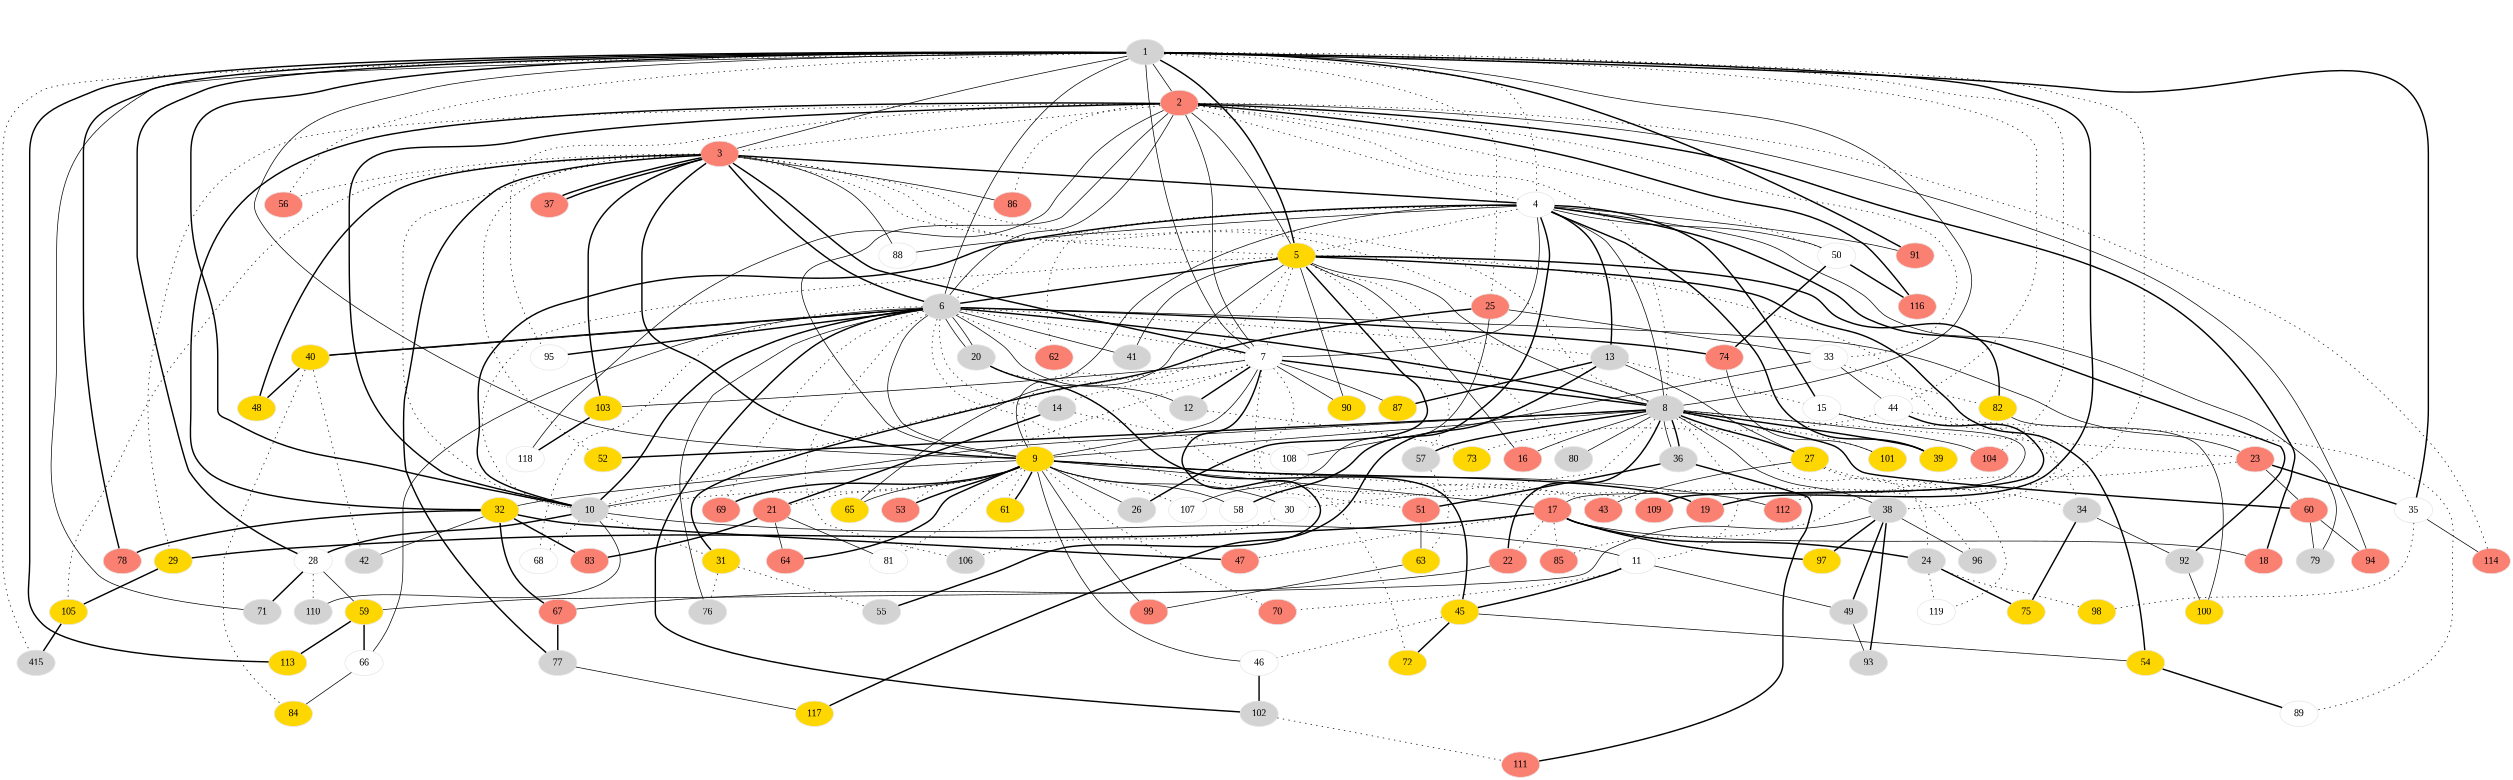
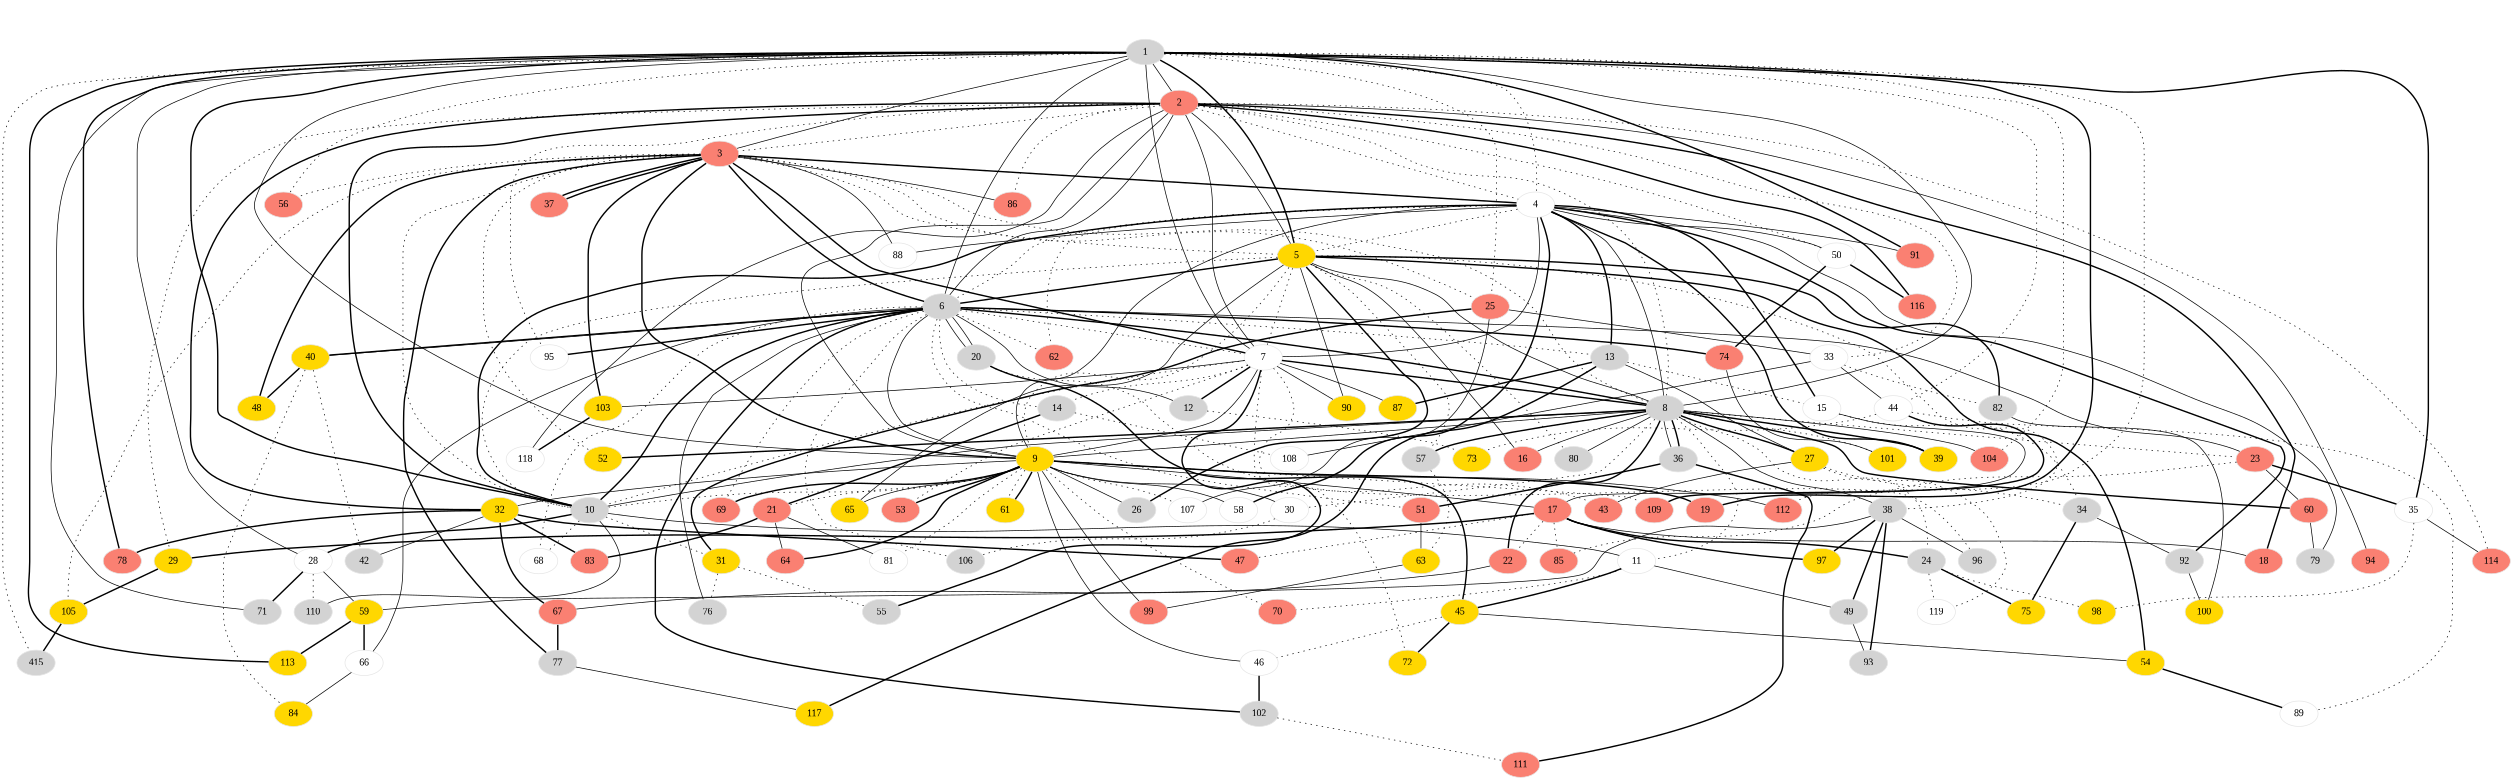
edge "1" -- "28": style bold -> solid
node "41": removed
node "82": fillcolor gold -> lightgrey
edge "60" -- "94": removed
